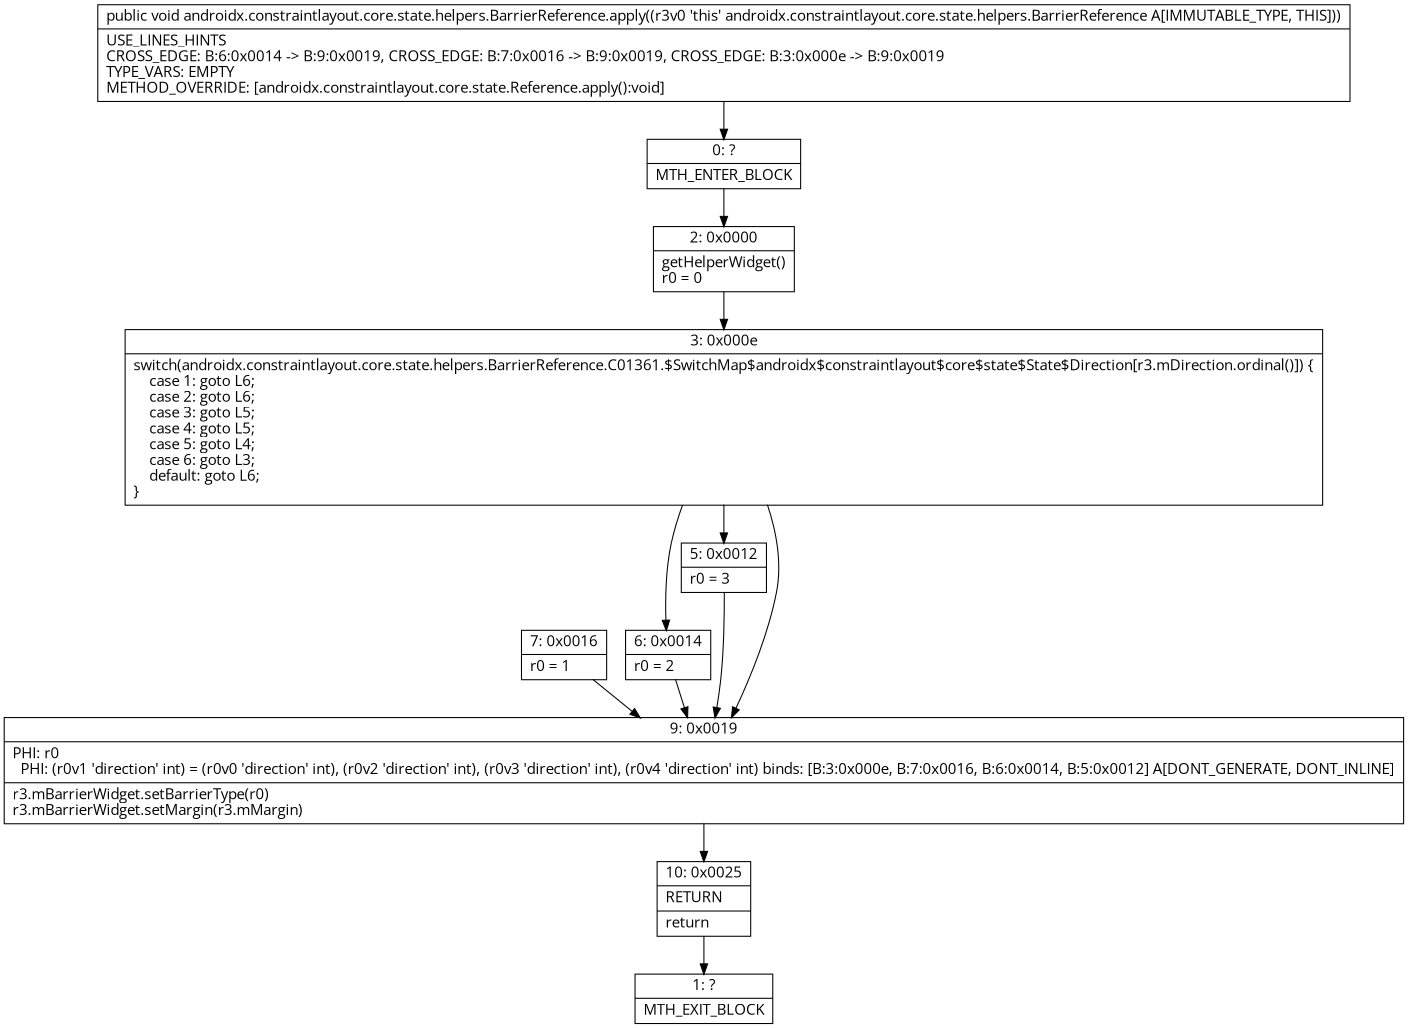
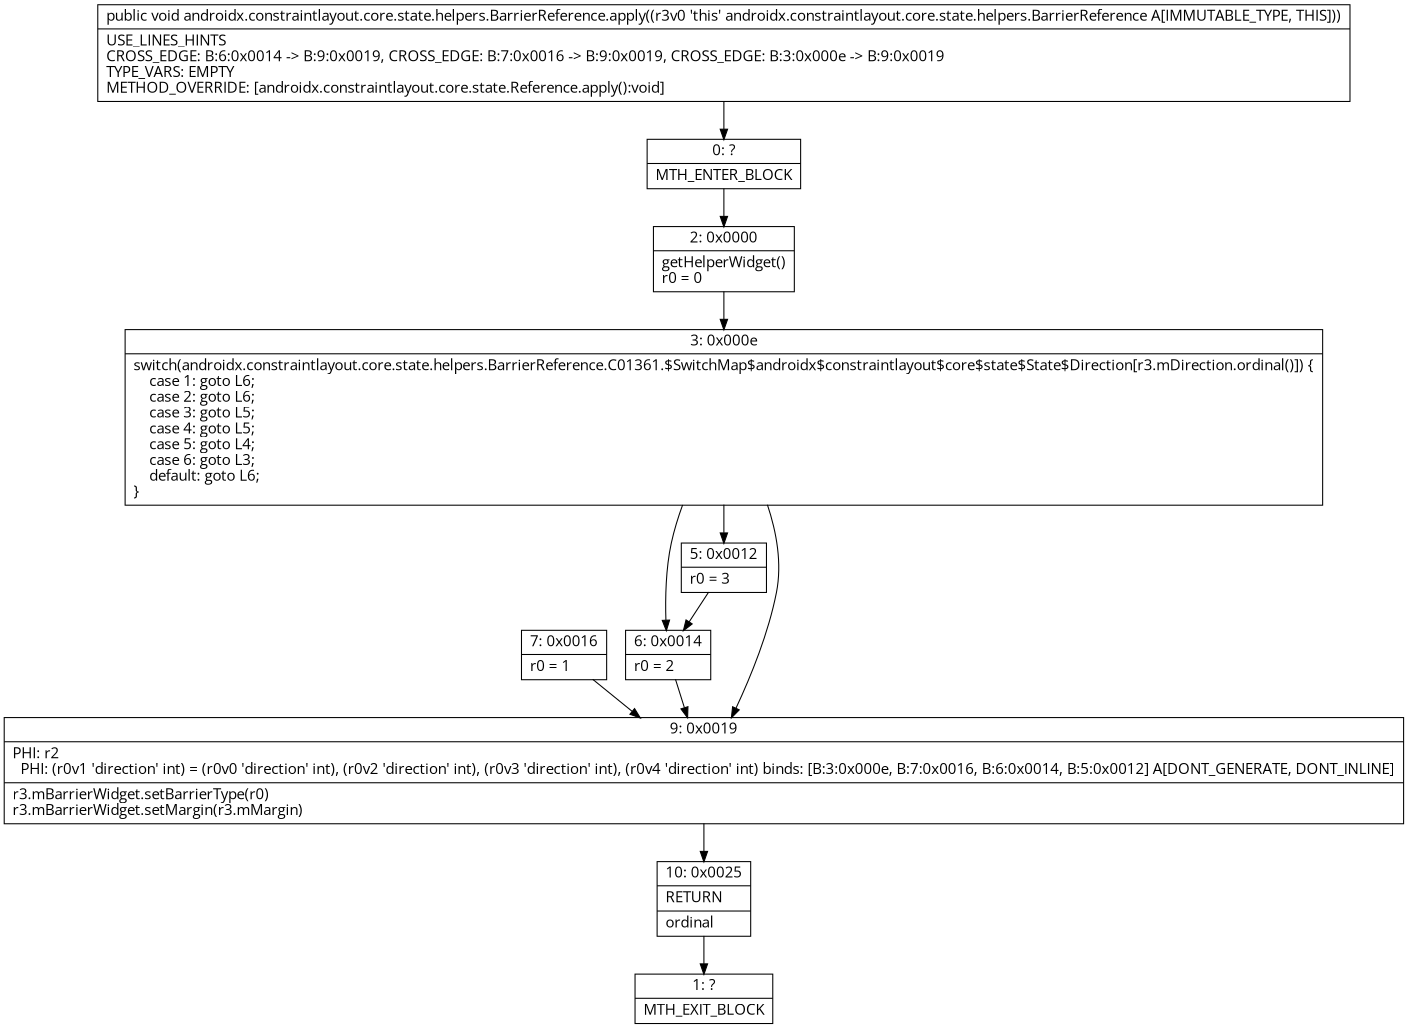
edge "5: 0x0012" -> "9: 0x0019": now "5: 0x0012" -> "6: 0x0014"
node "9: 0x0019": text "PHI: r0" -> "PHI: r2"
node "10: 0x0025": text "return" -> "ordinal"
